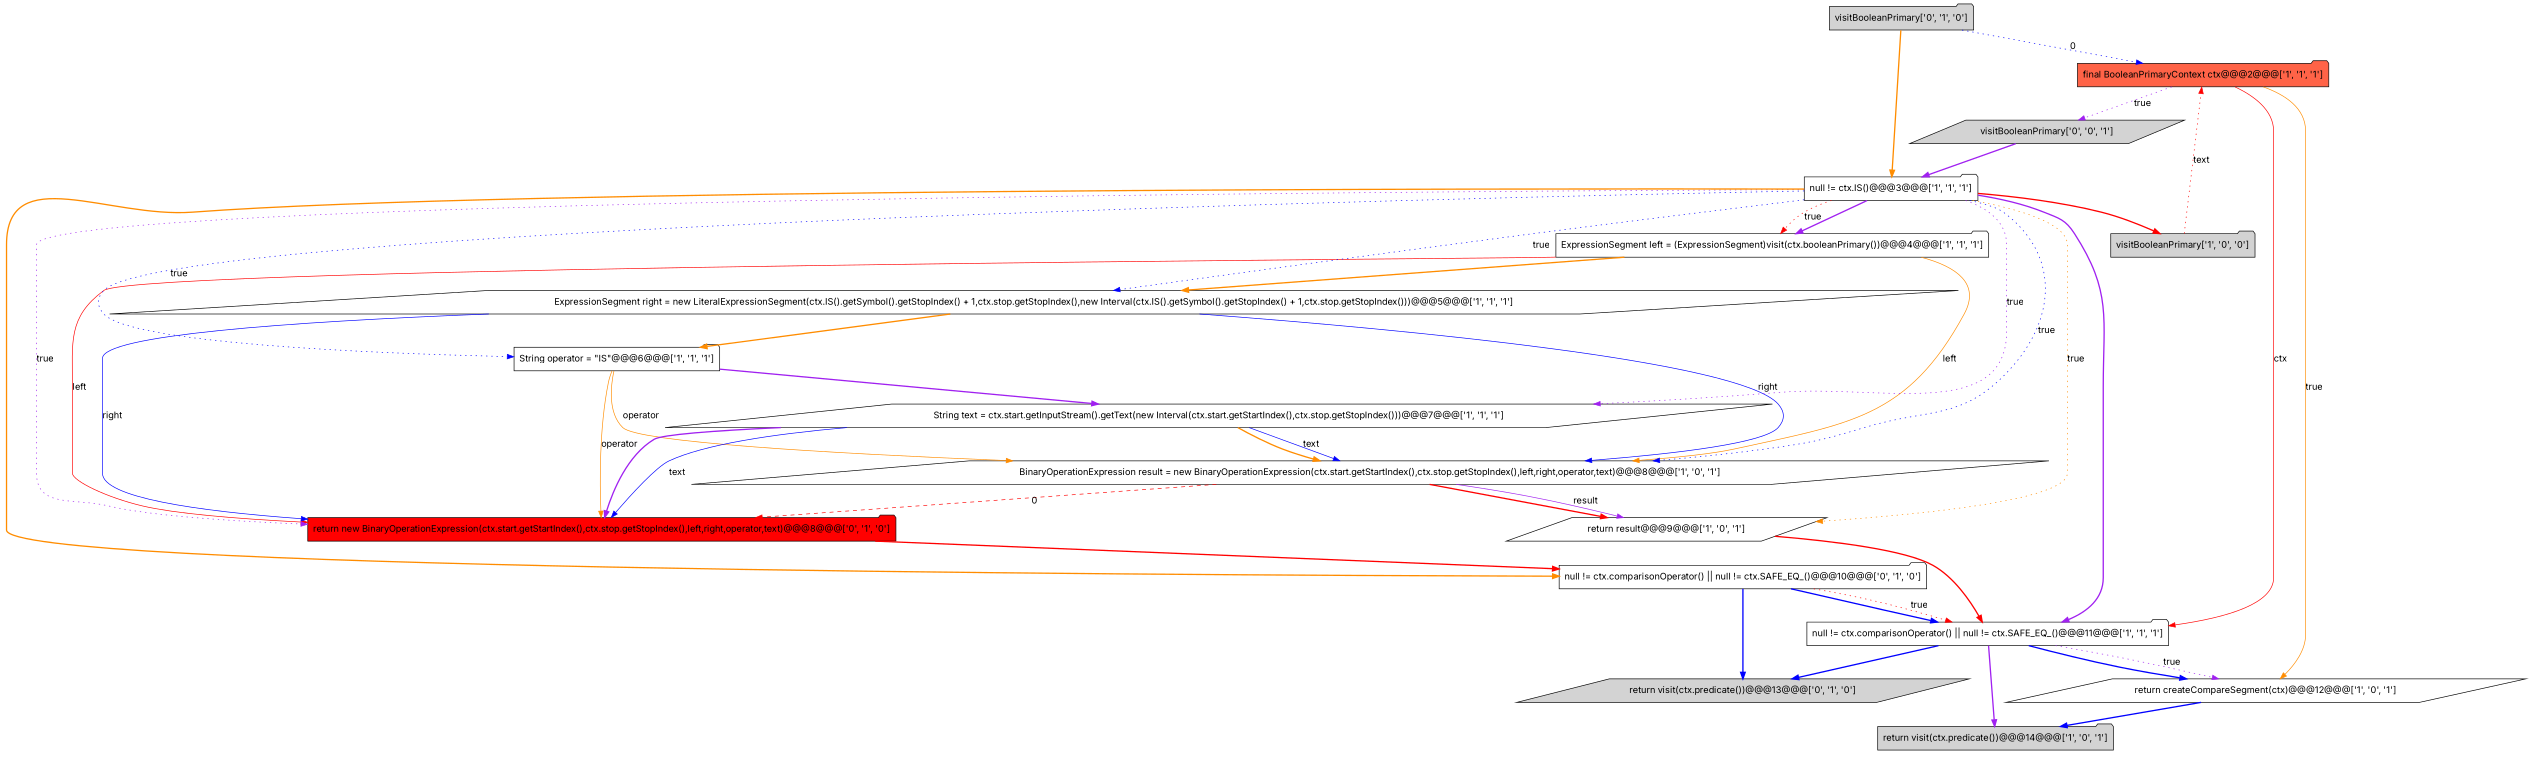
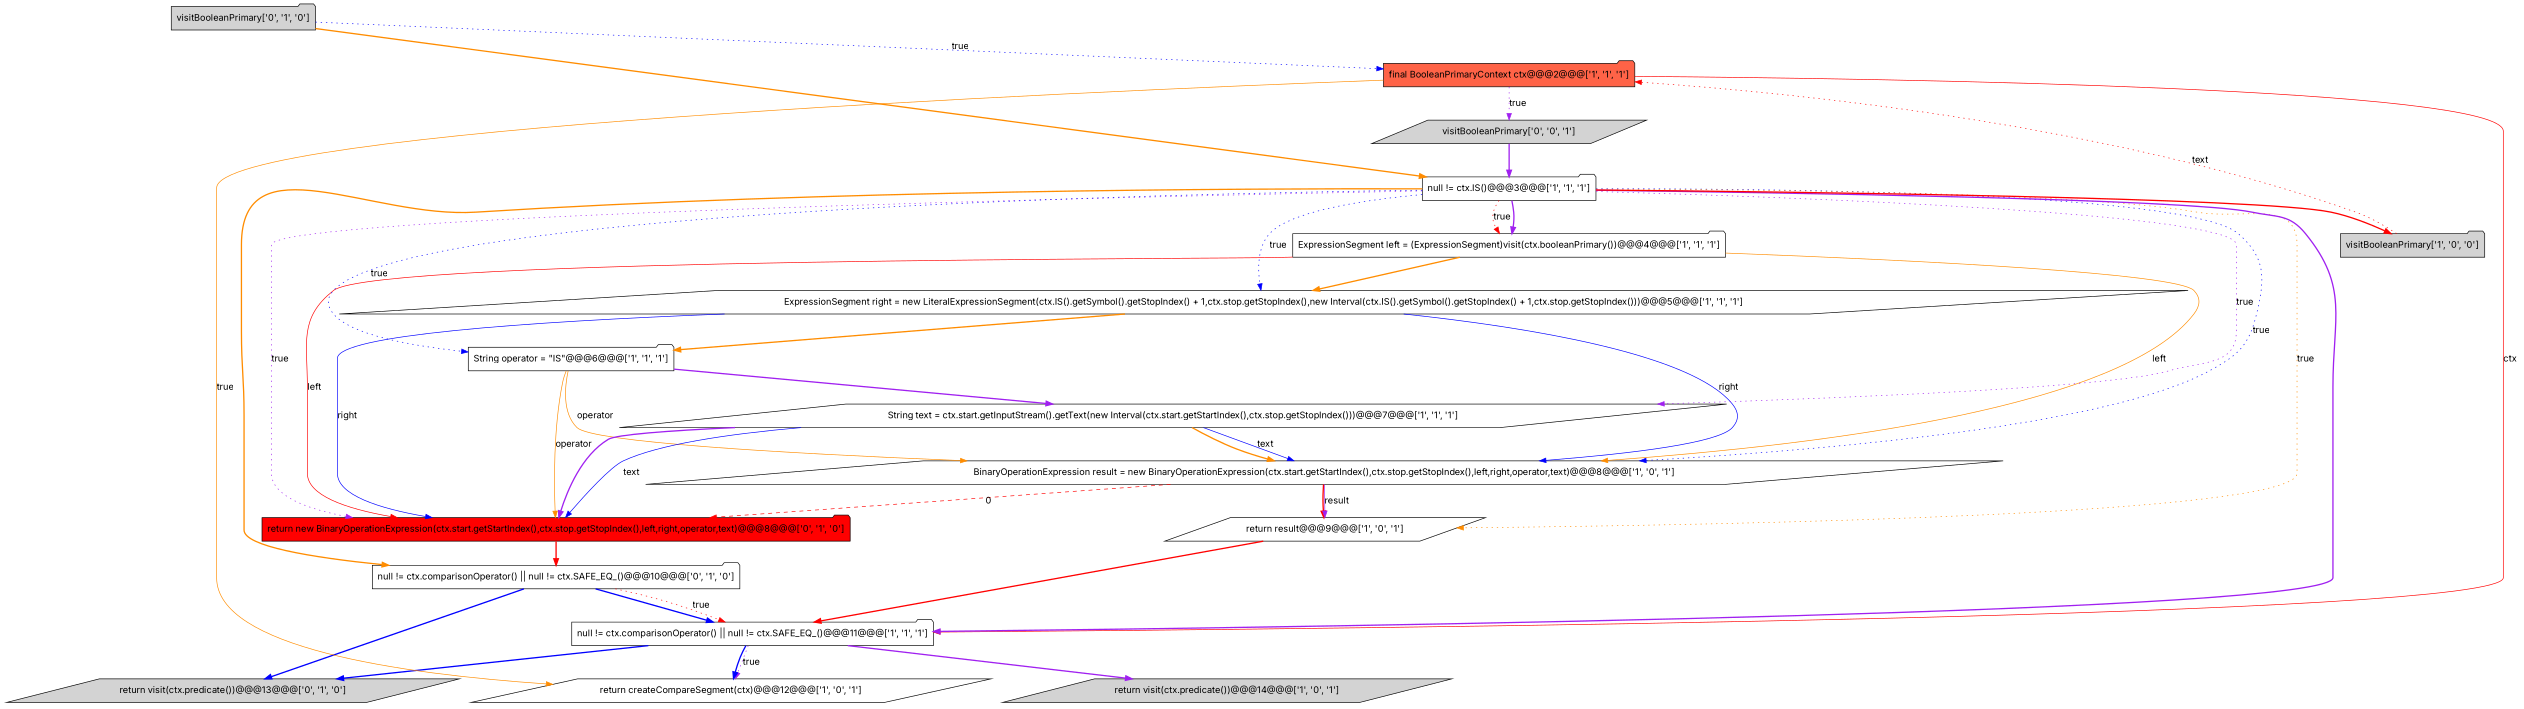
edge "visitBooleanPrimary['0', '1', '0']" -> "final BooleanPrimaryContext ctx@@@2@@@['1', '1', '1']": label "0" -> "true"
edge "return createCompareSegment(ctx)@@@12@@@['1', '0', '1']" -> "return visit(ctx.predicate())@@@14@@@['1', '0', '1']": removed
node "return visit(ctx.predicate())@@@14@@@['1', '0', '1']": shape folder -> parallelogram
